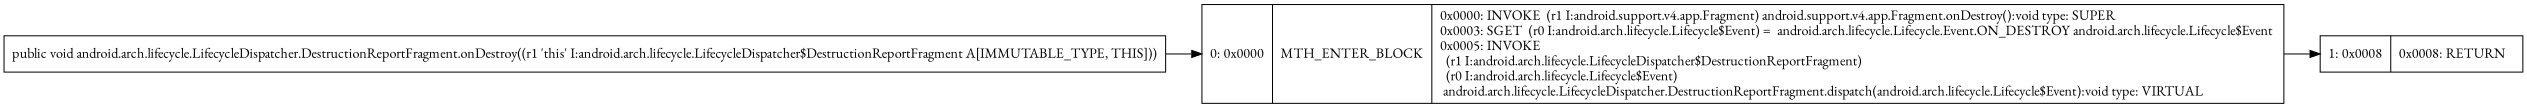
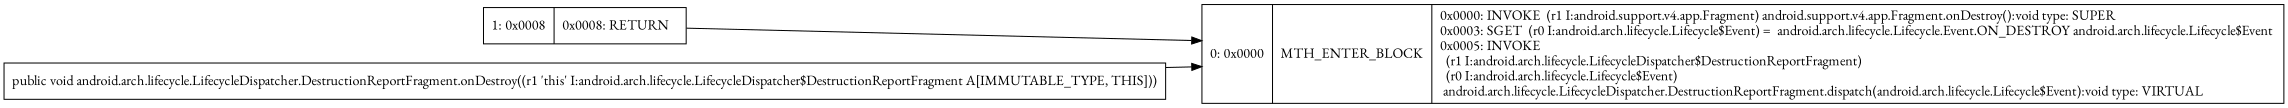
edge "0: 0x0000" -> "1: 0x0008": reversed
